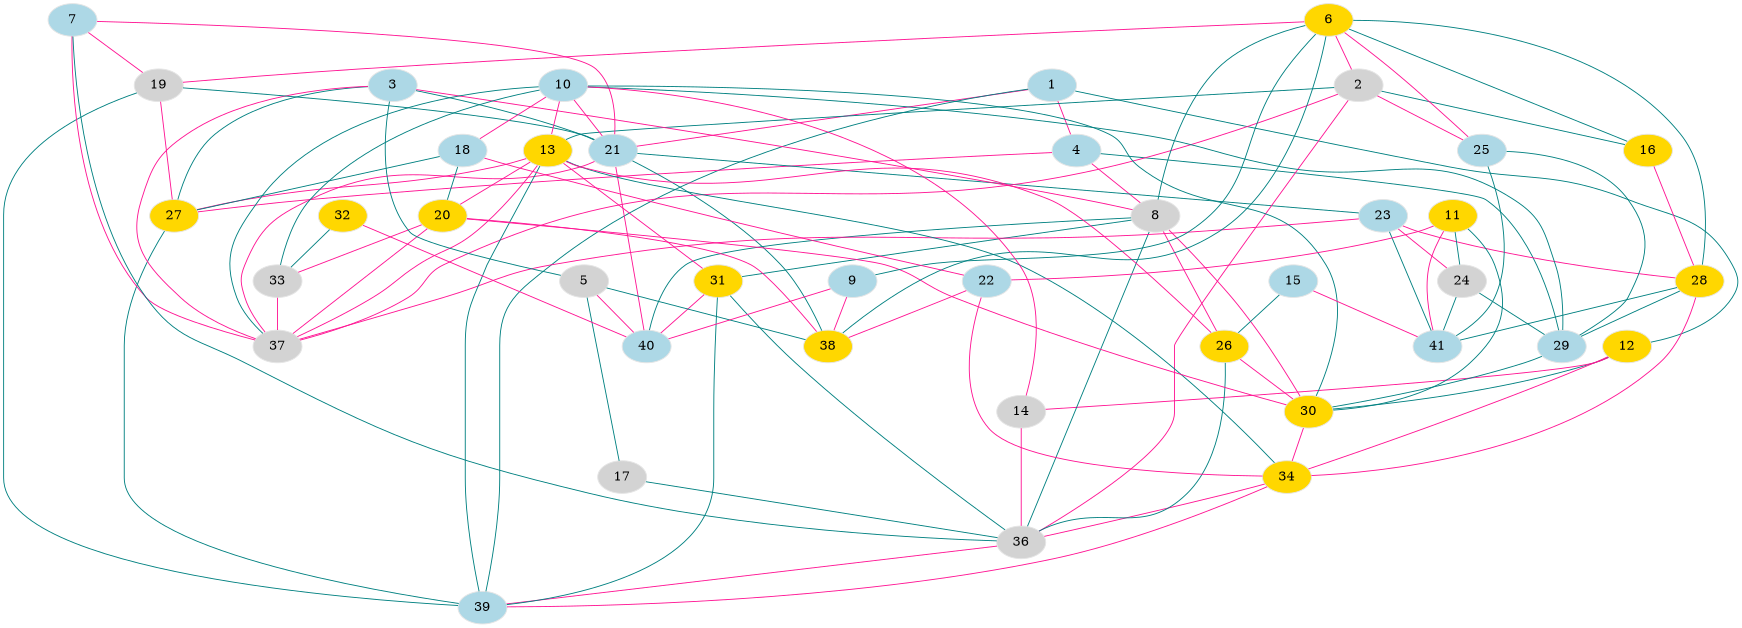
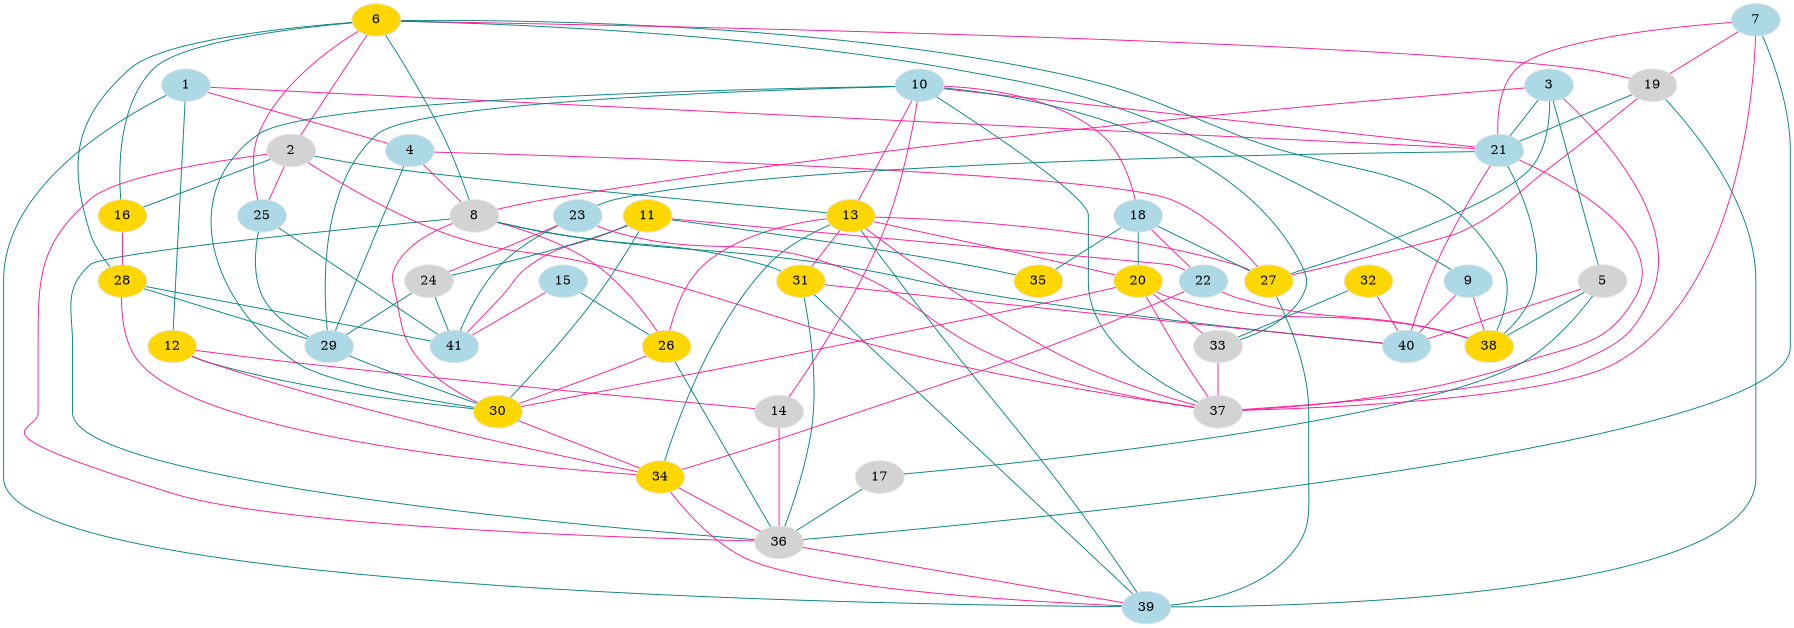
edge "23" -- "28": removed
node "35": added
